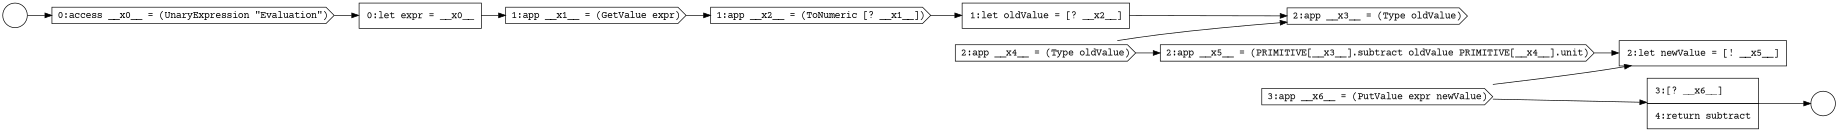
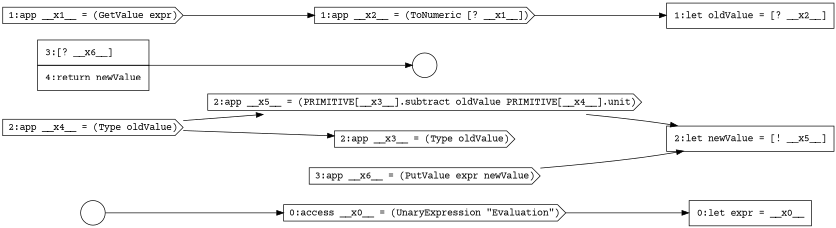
edge "0:let expr = __x0__" -> "1:app __x1__ = (GetValue expr)": removed
edge "1:let oldValue = [? __x2__]" -> "2:app __x3__ = (Type oldValue)": removed
edge "3:app __x6__ = (PutValue expr newValue)" -> "3:[? __x6__]": removed
node "3:[? __x6__]": text "4:return subtract" -> "4:return newValue"
